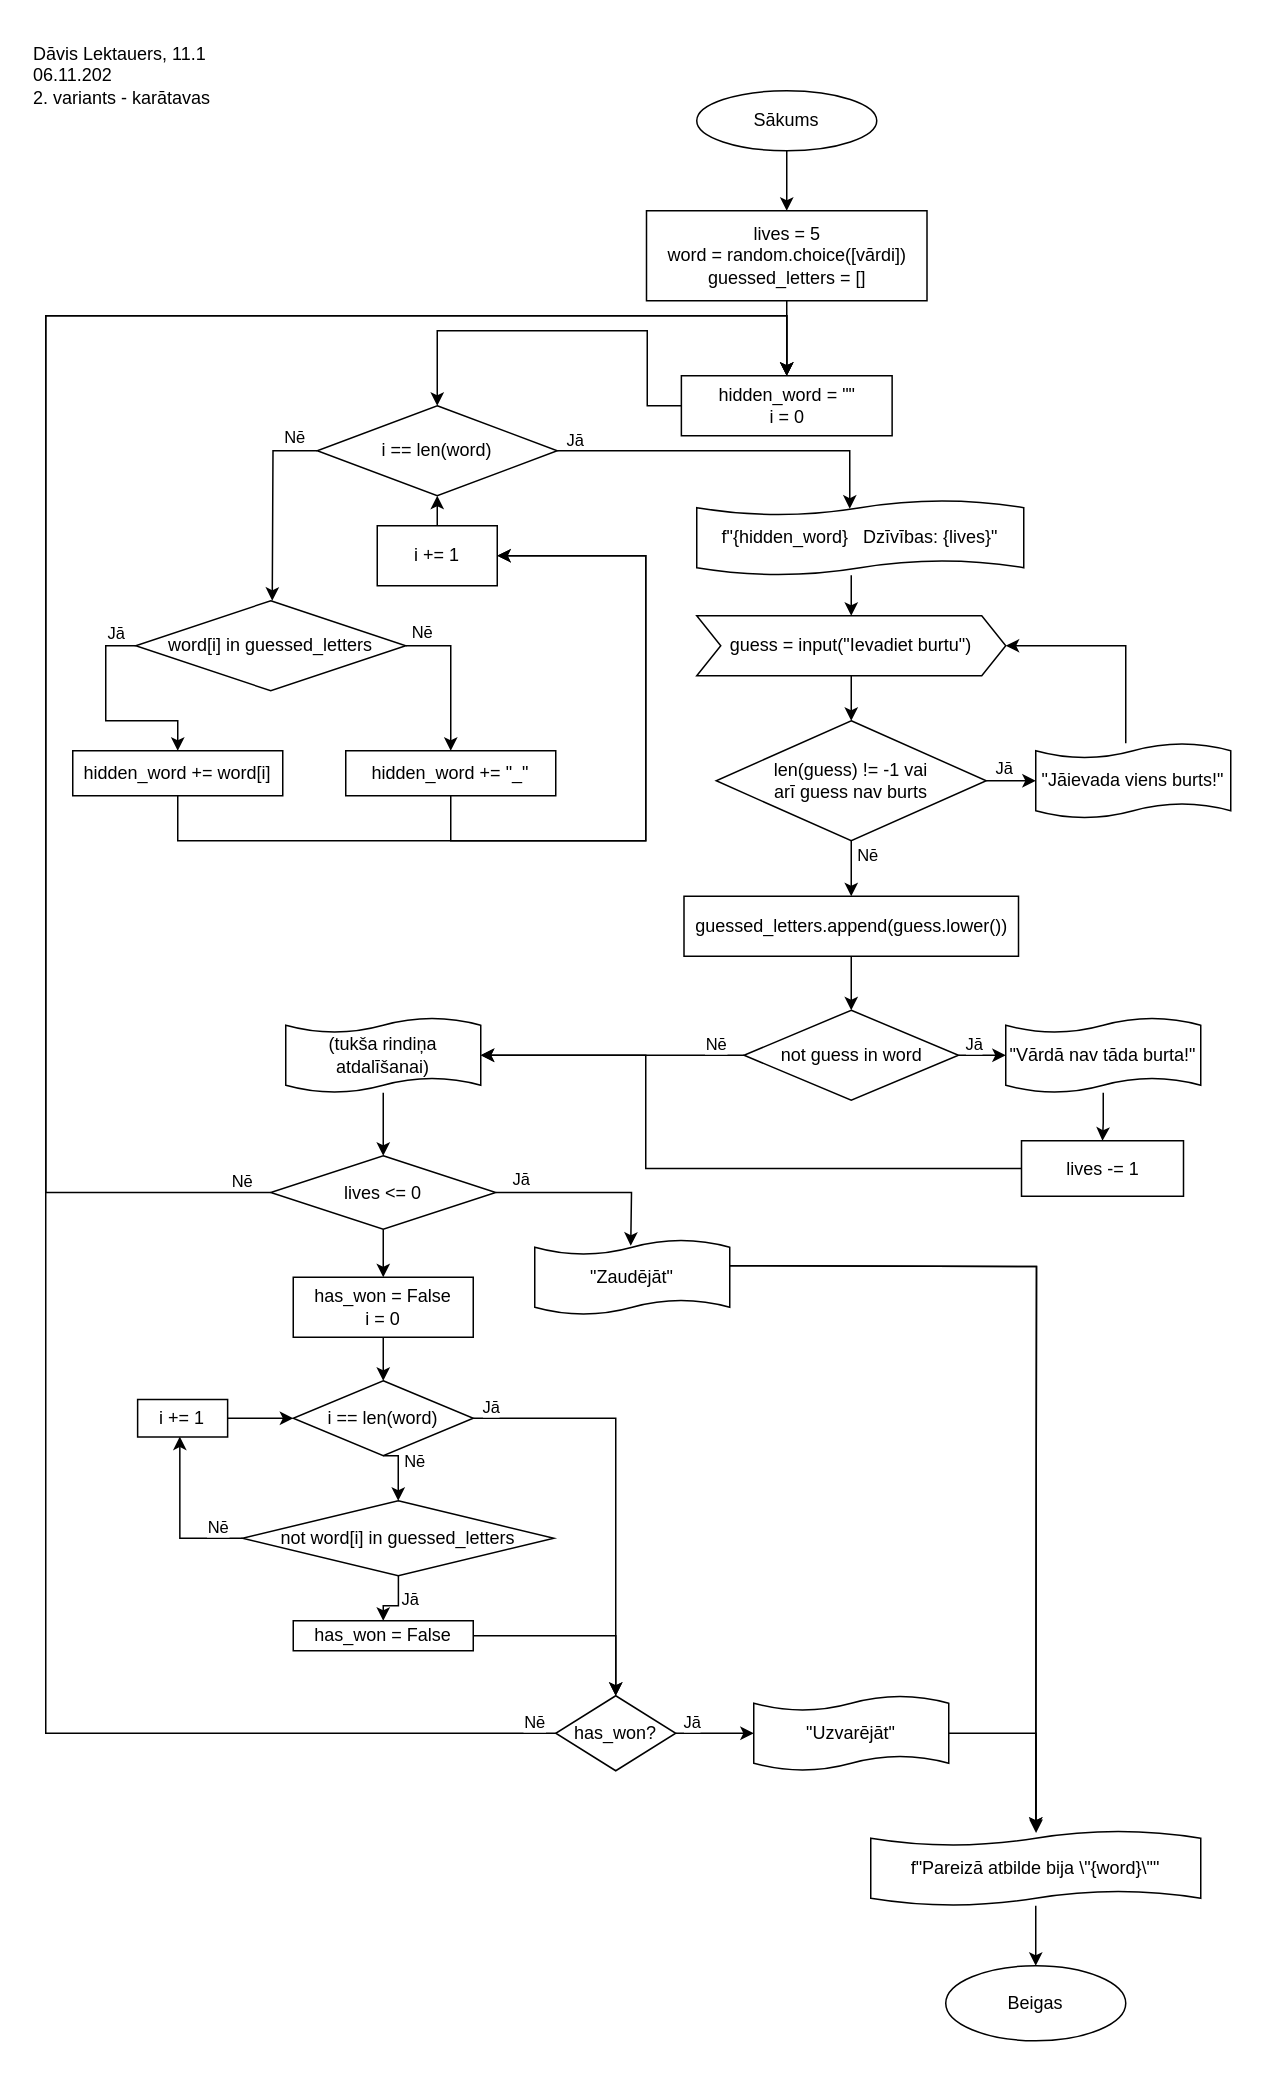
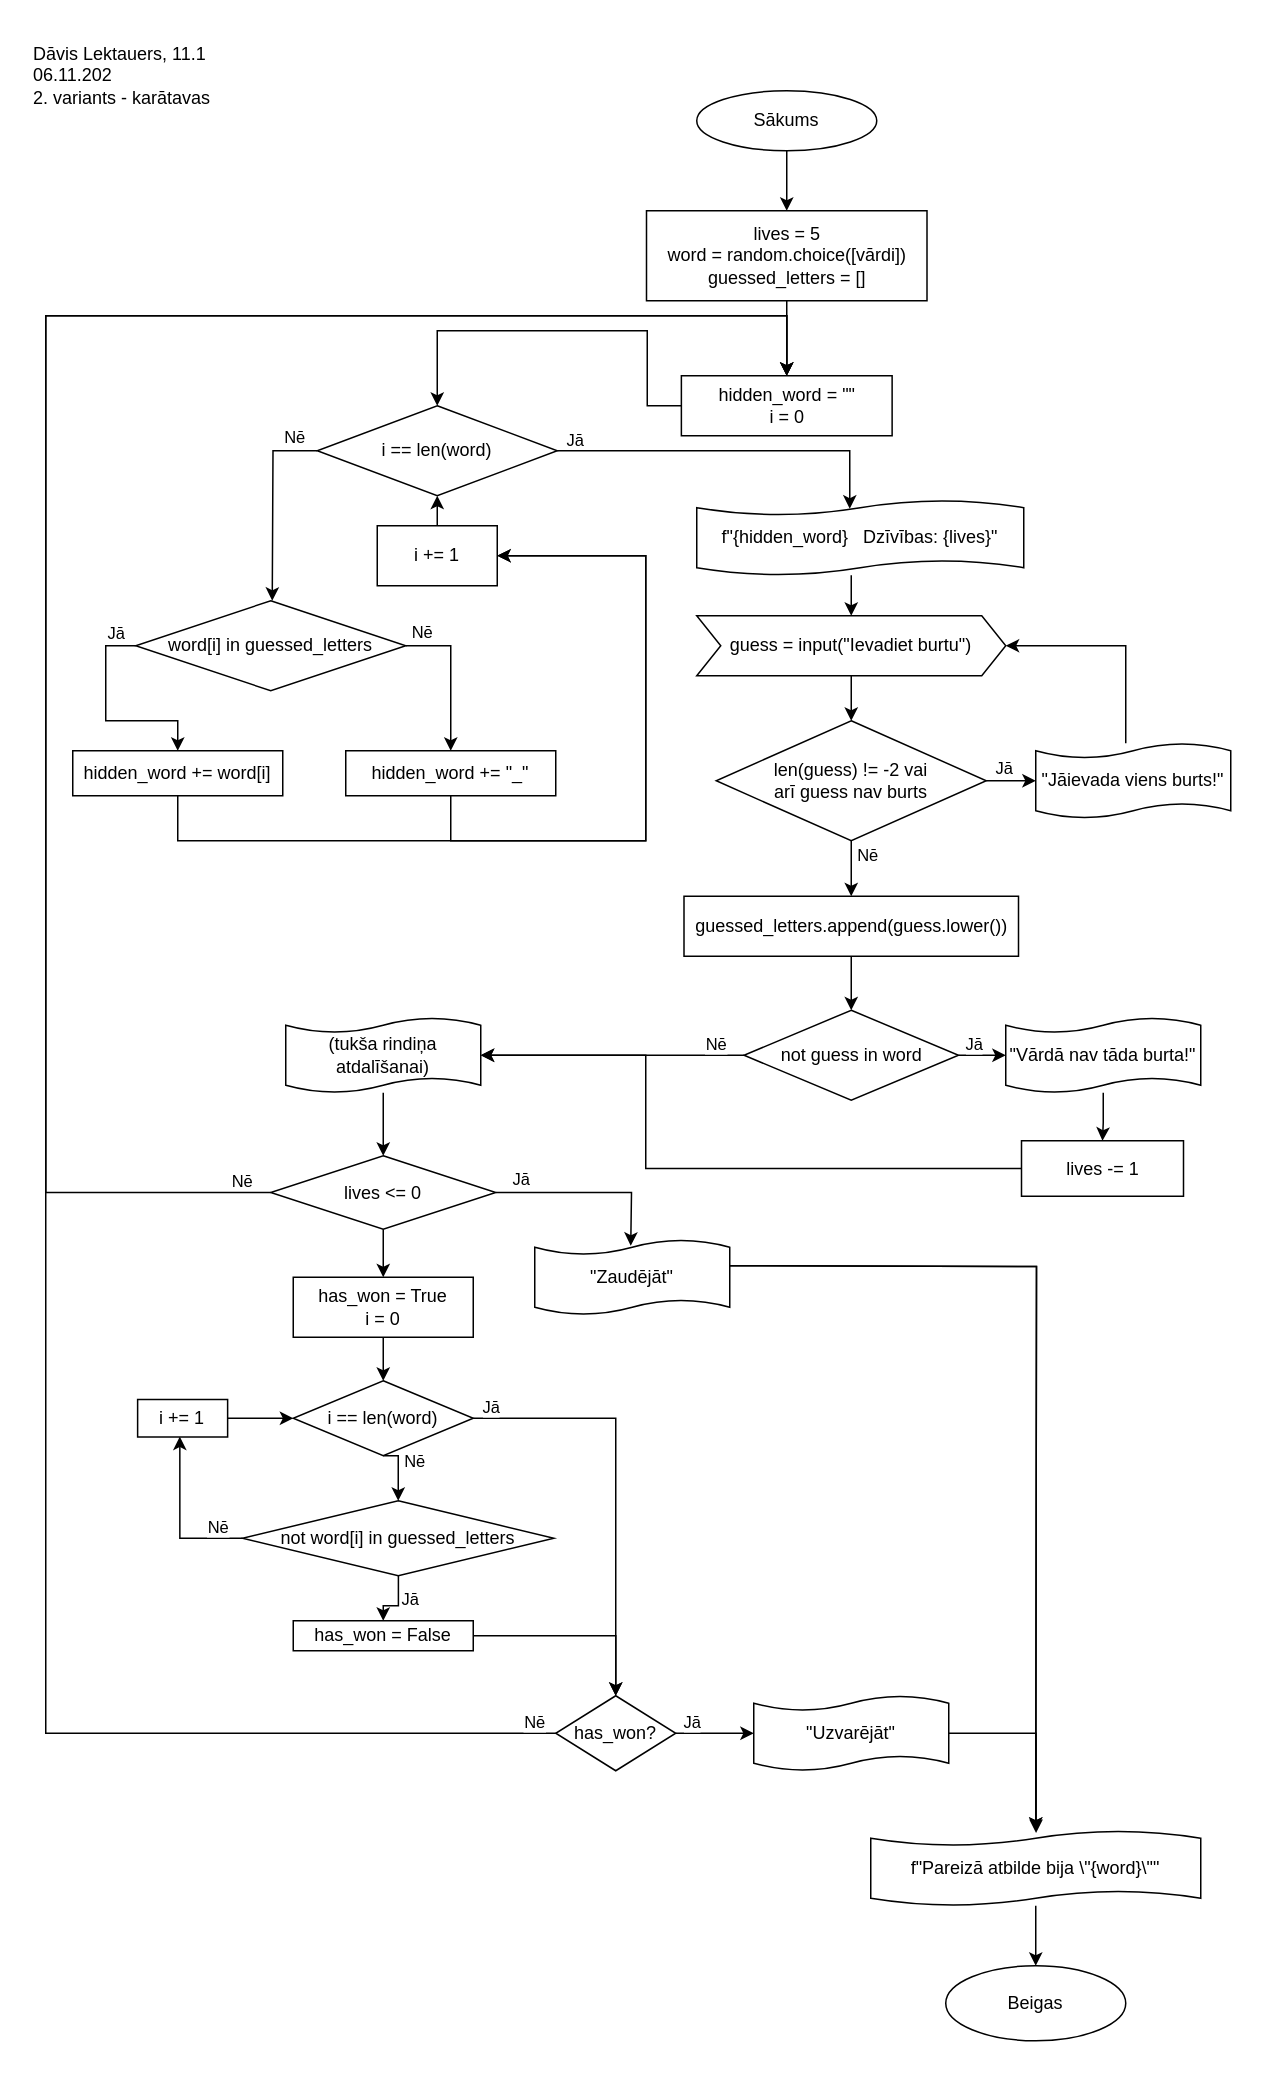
node "len(guess) != -1 vai arī guess nav burts": label "len(guess) != -1 vai arī guess nav burts" -> "len(guess) != -2 vai arī guess nav burts"
node "has_won = False i = 0": label "has_won = False i = 0" -> "has_won = True i = 0"
